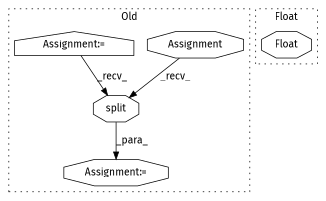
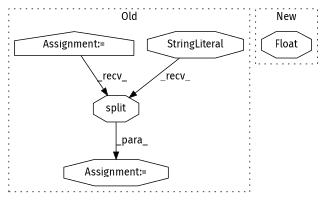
cluster "Float": label "Float" -> "New"
node "Assignment": label "Assignment" -> "StringLiteral"
